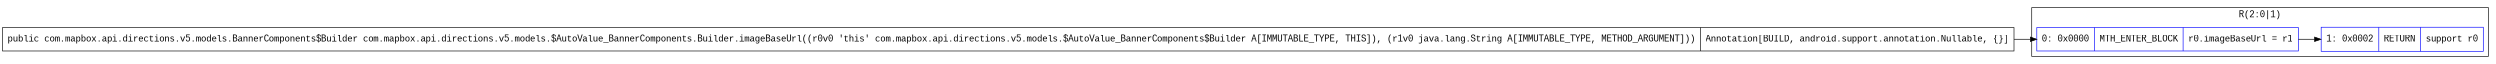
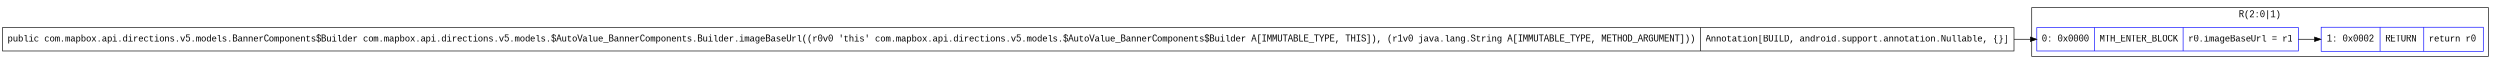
node "1: 0x0002": text "support r0" -> "return r0"
